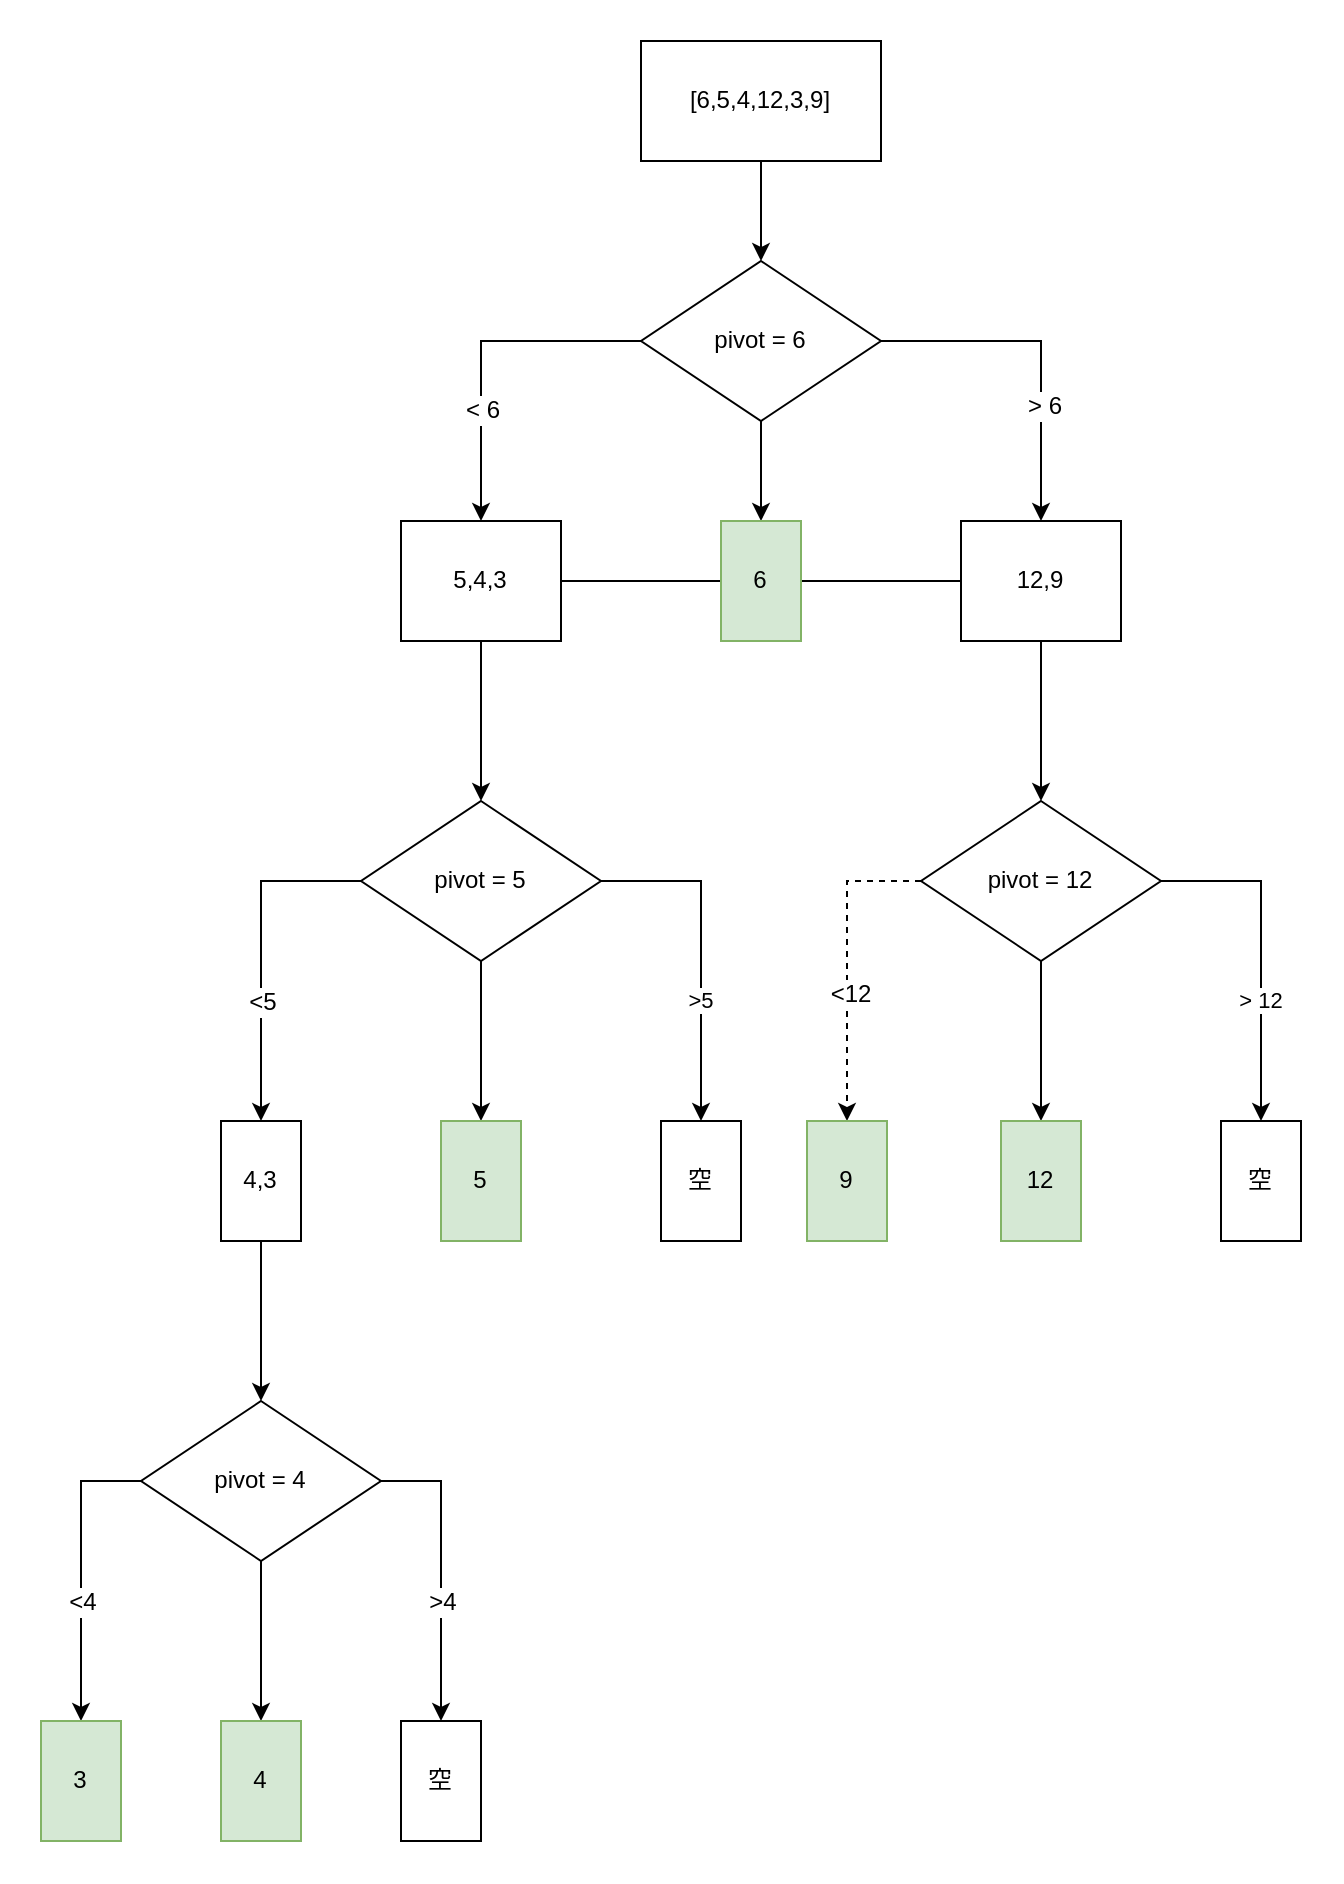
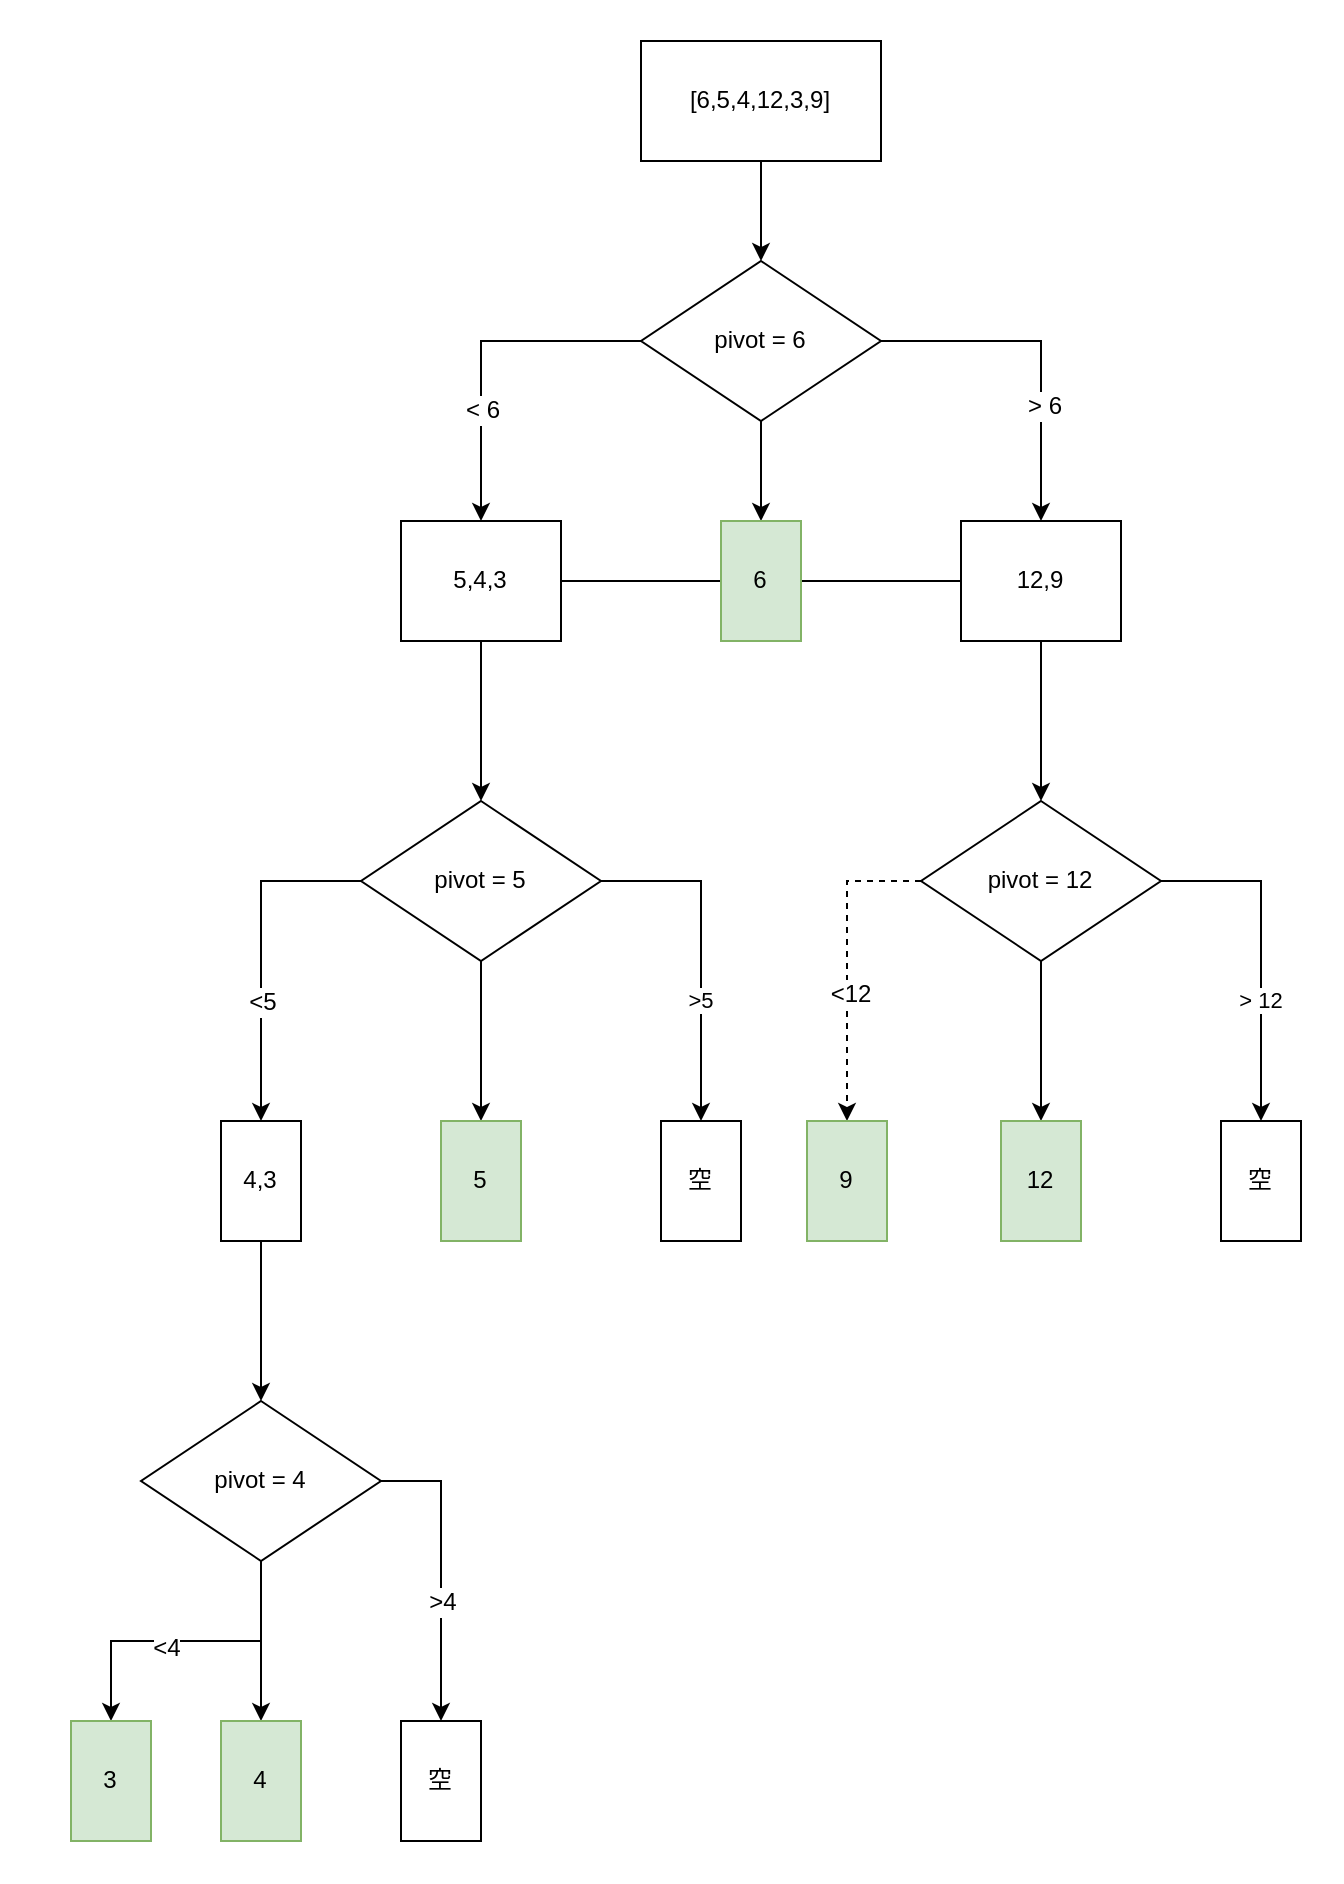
node "3": moved (81, 1781) -> (111, 1781)
